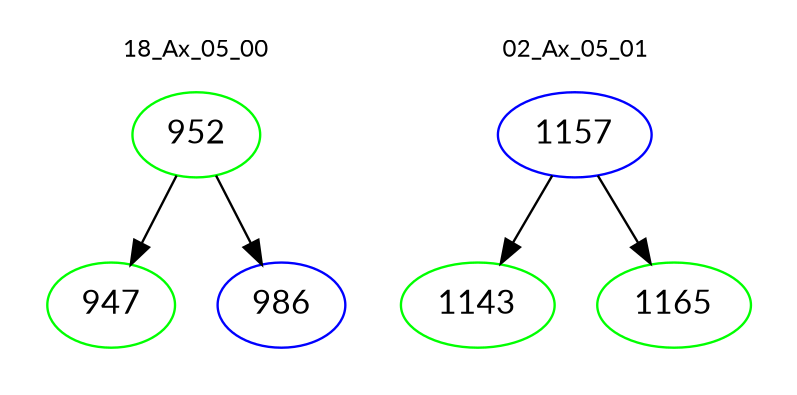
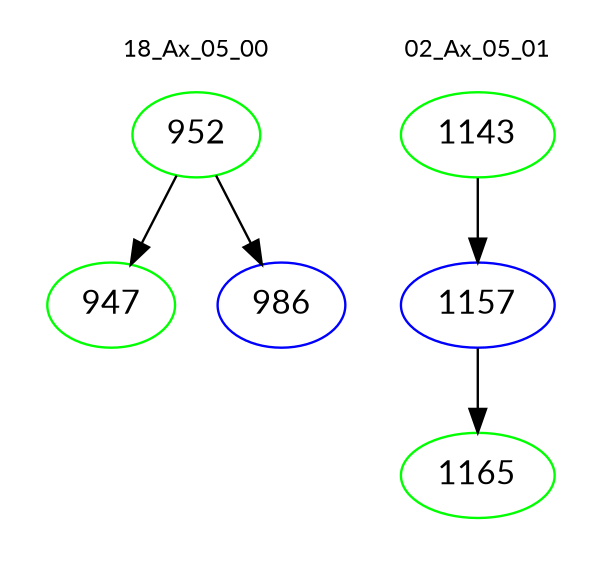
edge "1157" -> "1143": reversed
